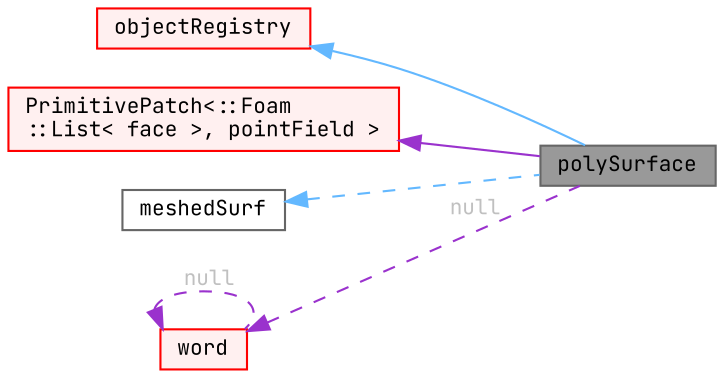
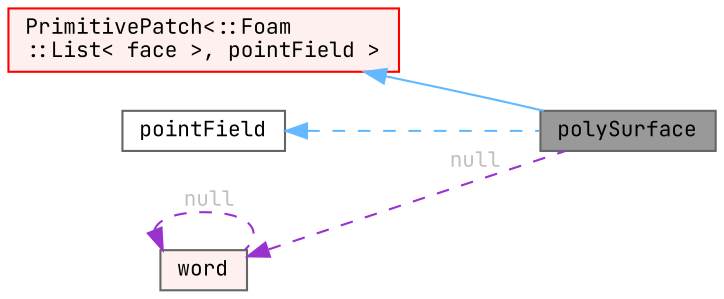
node "objectRegistry": removed
edge "polySurface" -> "PrimitivePatch<::Foam ::List< face >, pointField >": color darkorchid3 -> steelblue1
node "meshedSurf": label "meshedSurf" -> "pointField"
node "word": color red -> gray40
